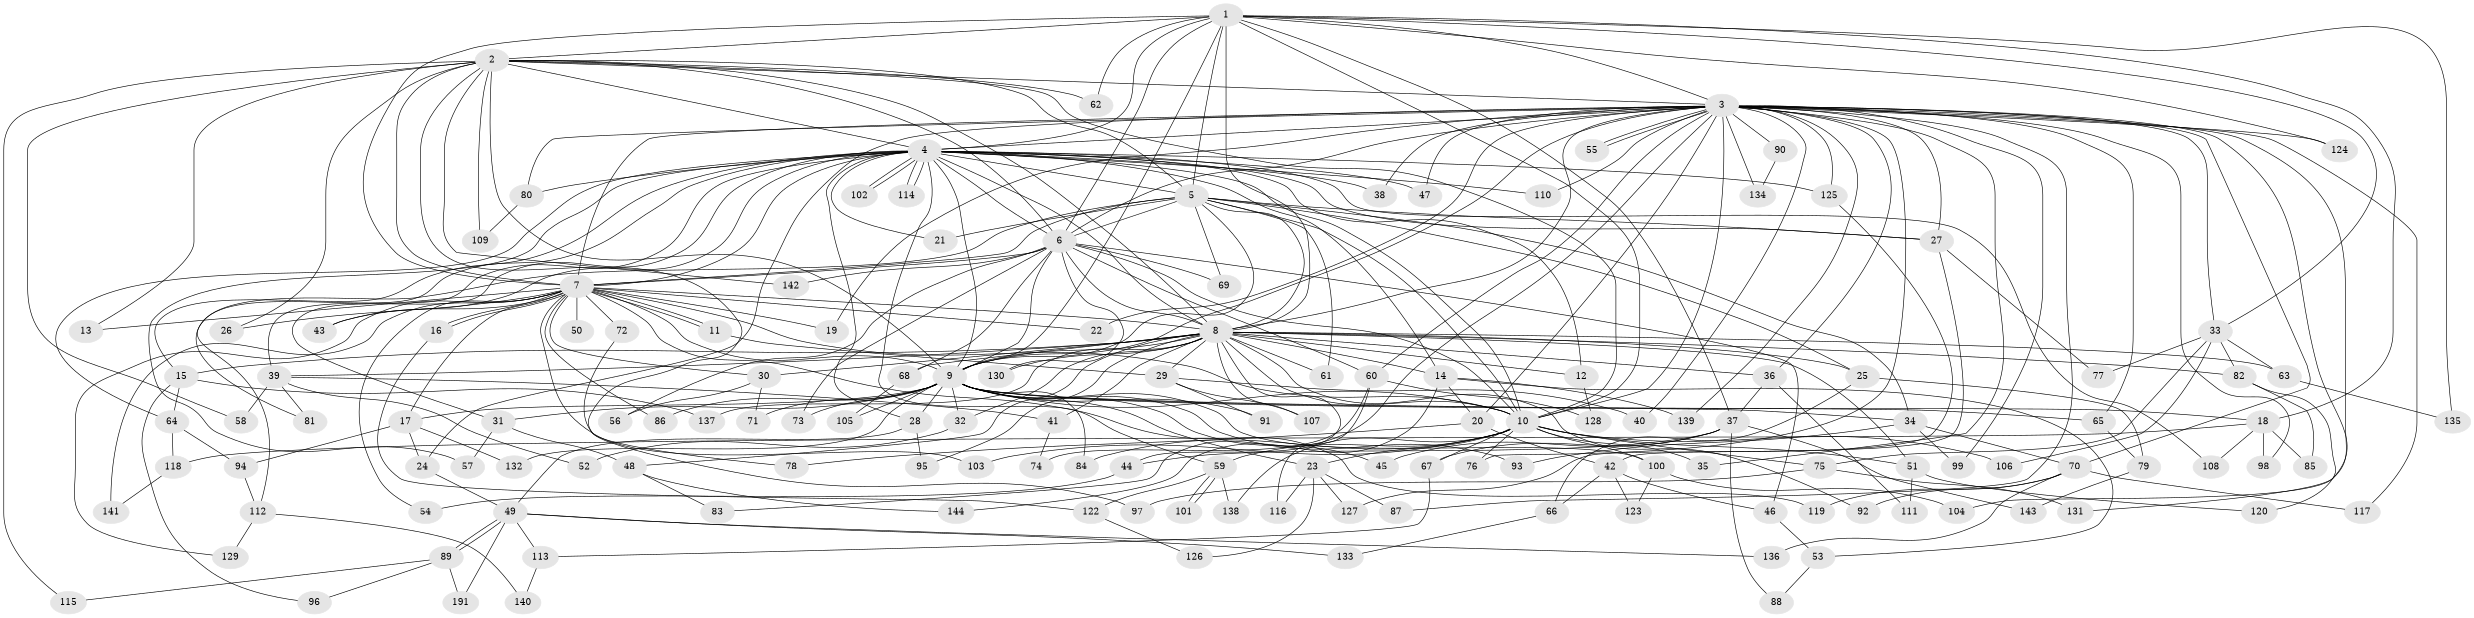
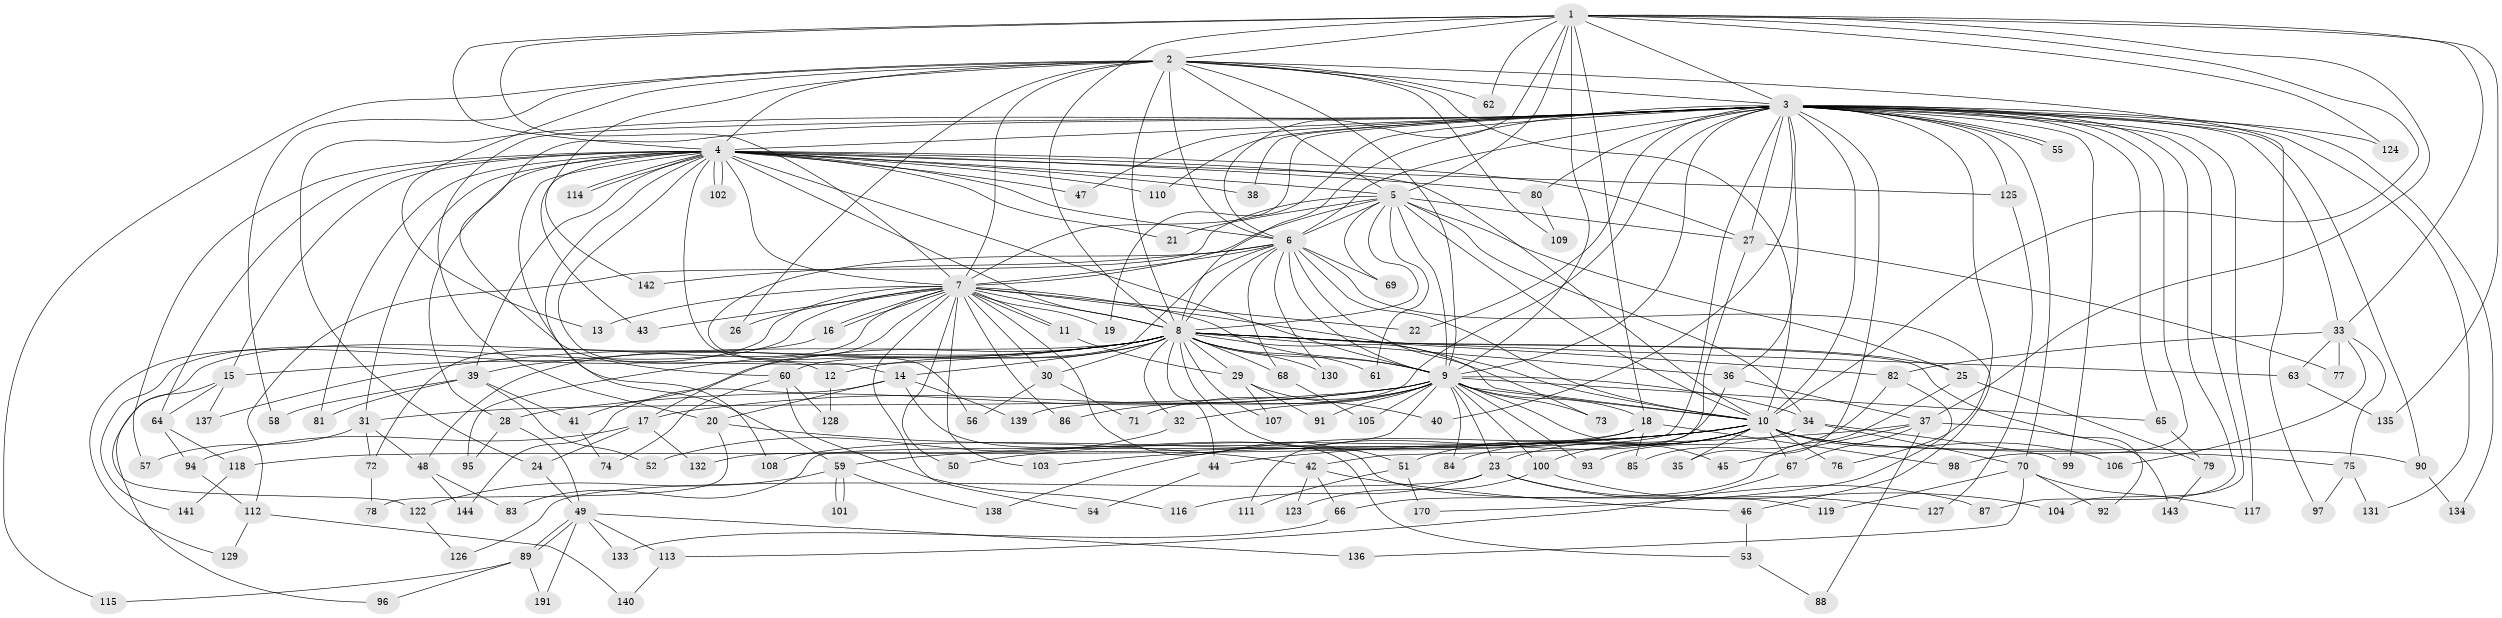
edge "10" -- "50": added
edge "31" -- "72": added
edge "10" -- "90": added
node "120": label "120" -> "170"
